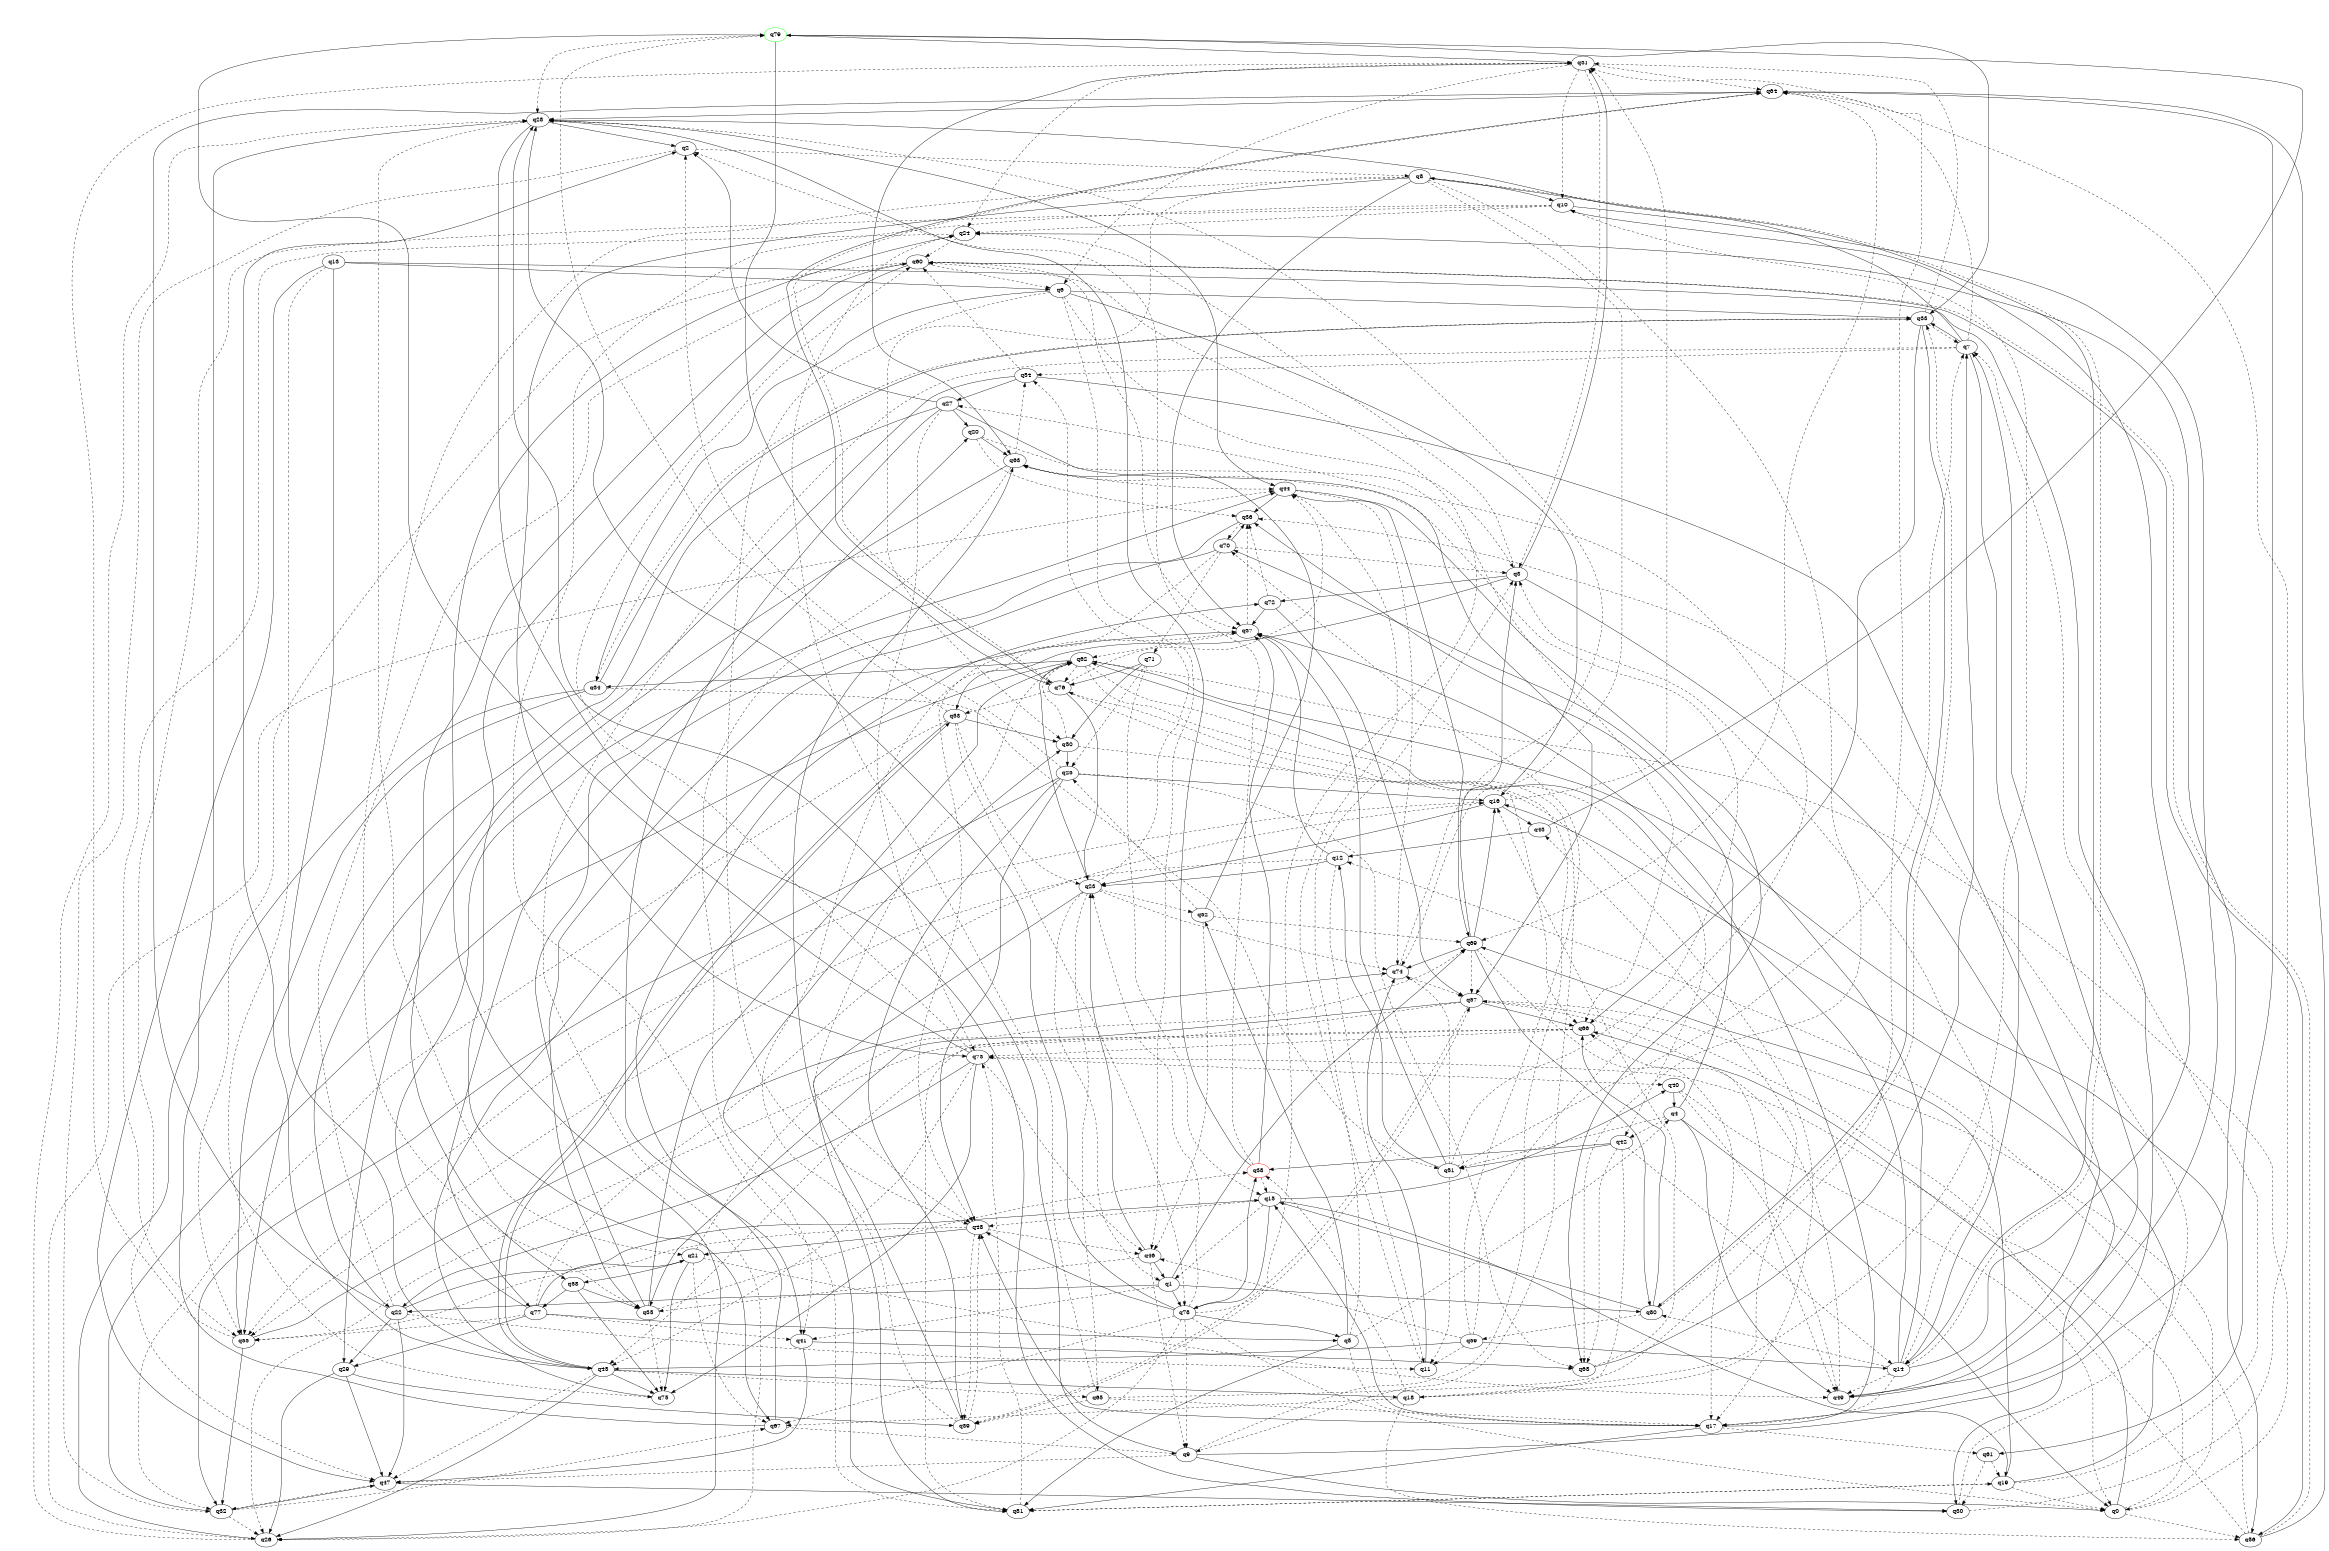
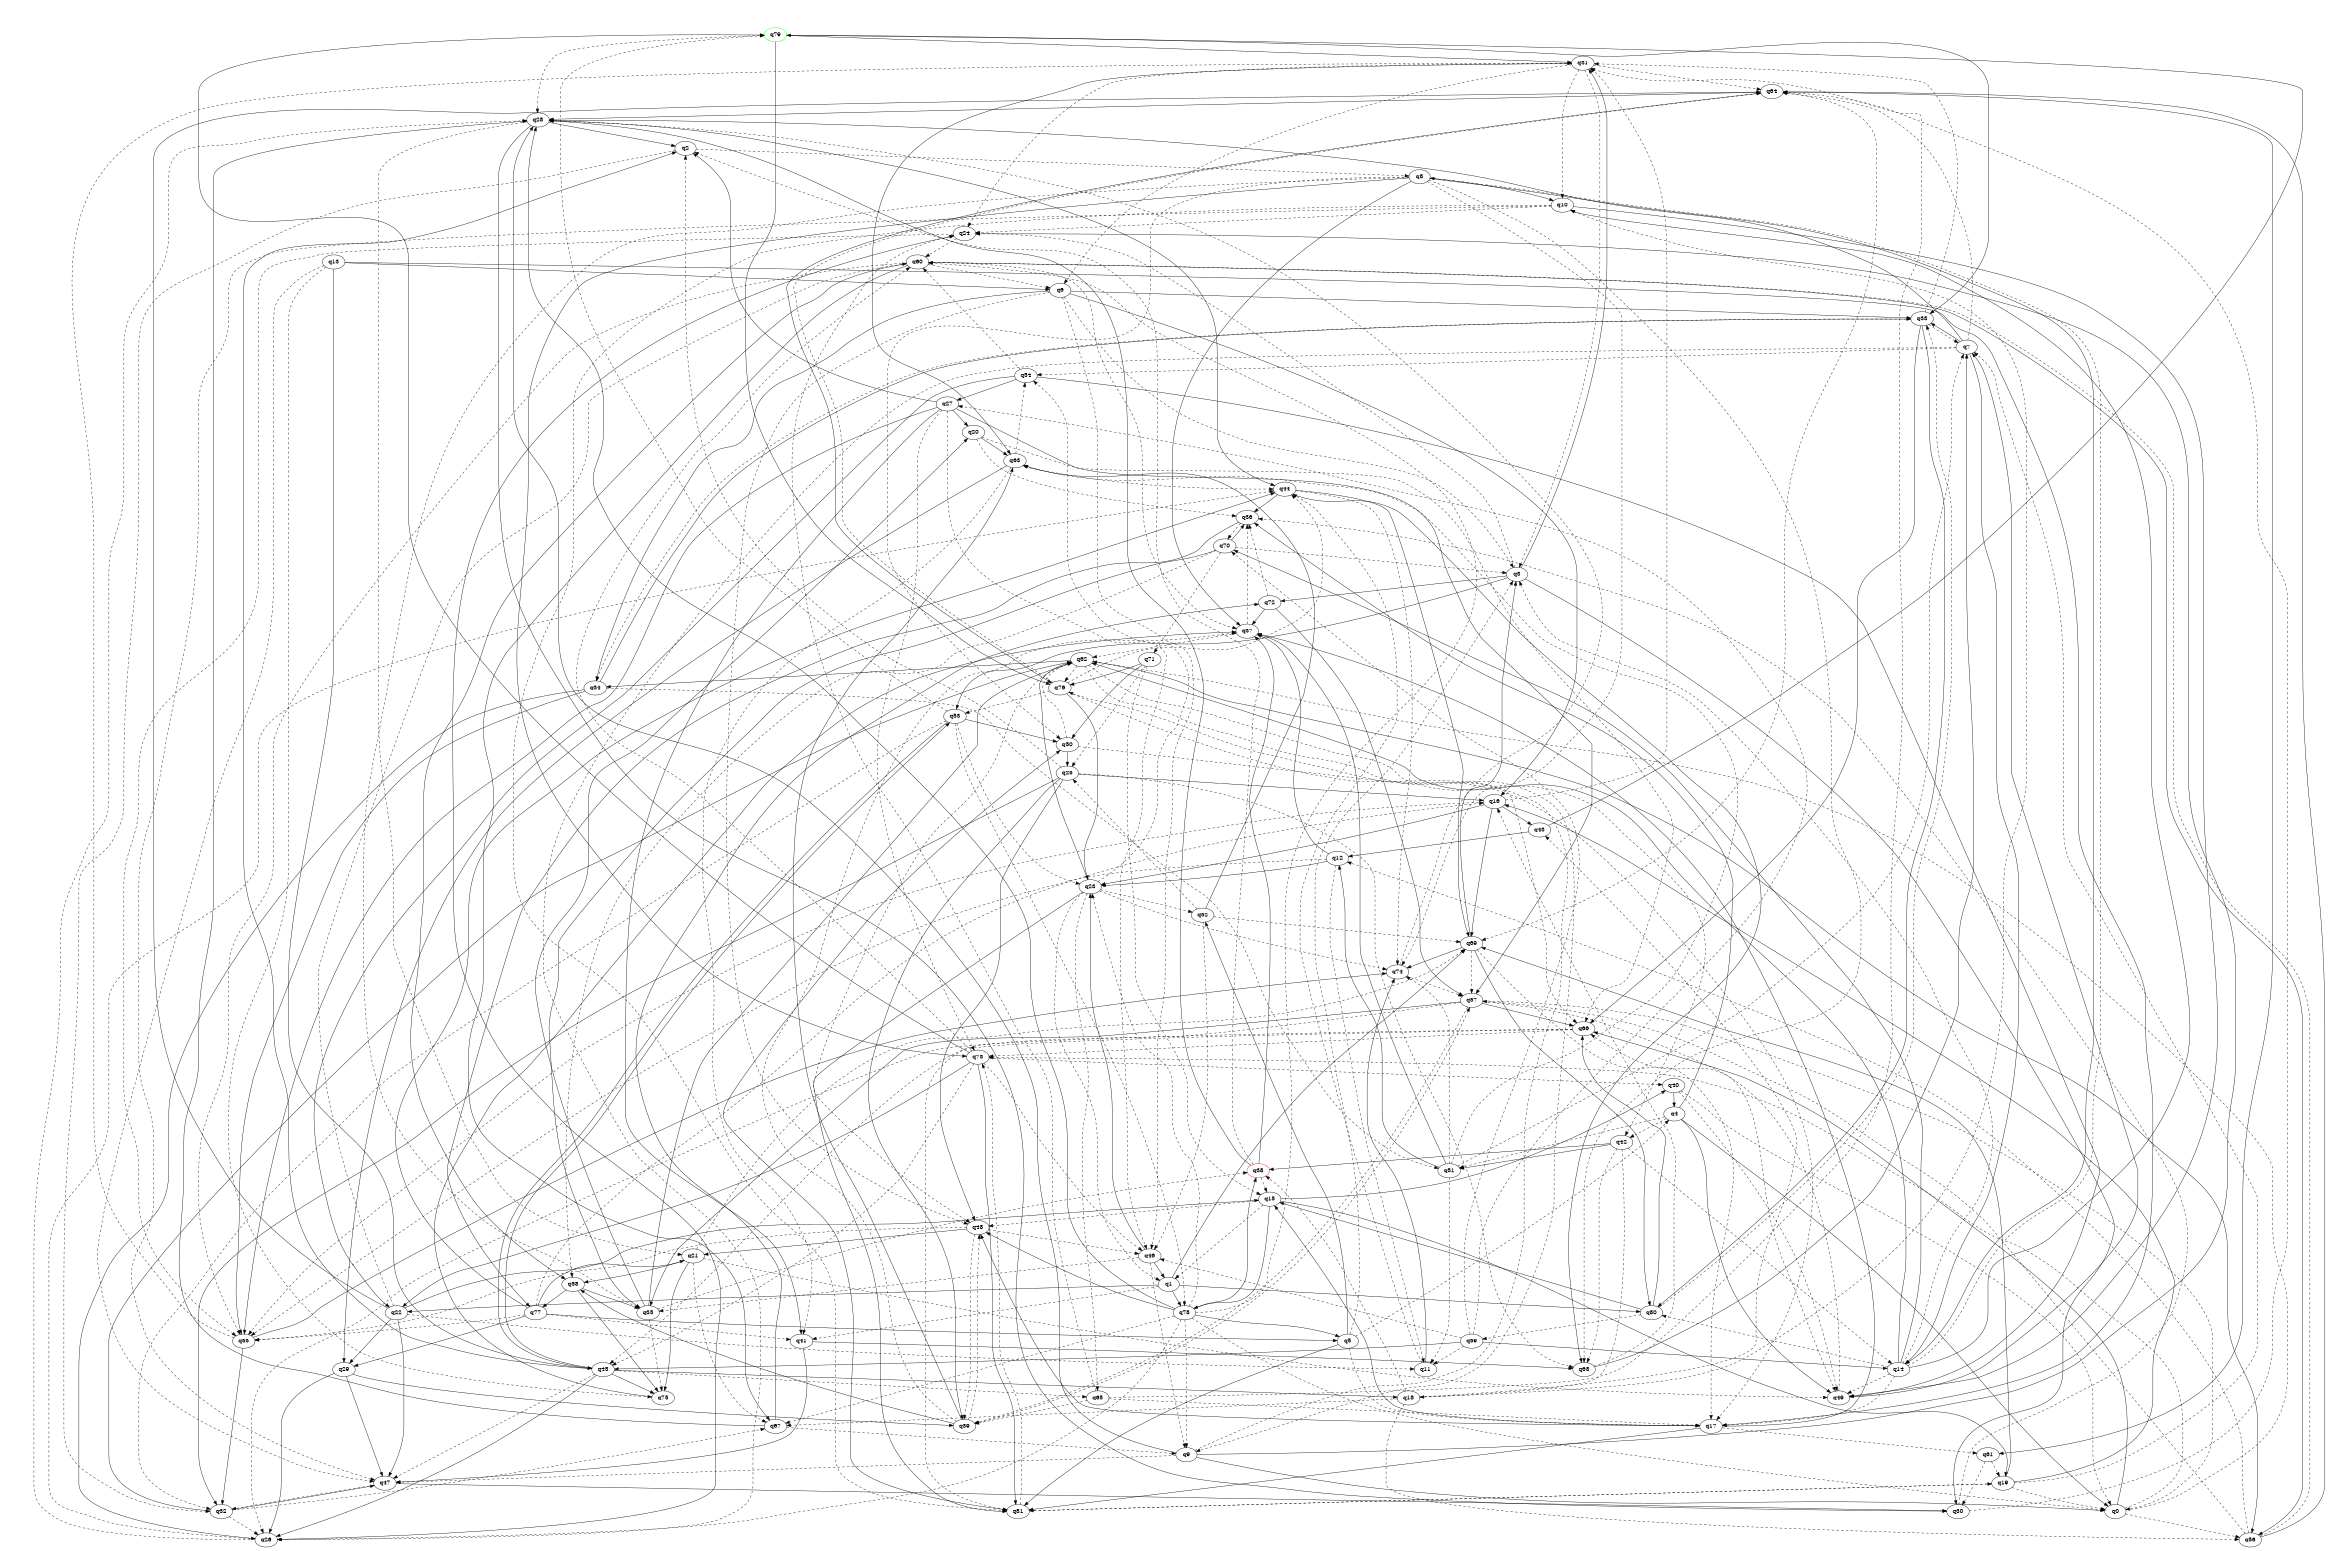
edge "q27" -> "q46": added
edge "q70" -> "q48": now "q70" -> "q58"
edge "q69" -> "q16": reversed
edge "q13" -> "q47": style solid -> dashed
edge "q73" -> "q75": now "q73" -> "q81"
edge "q39" -> "q58": added
